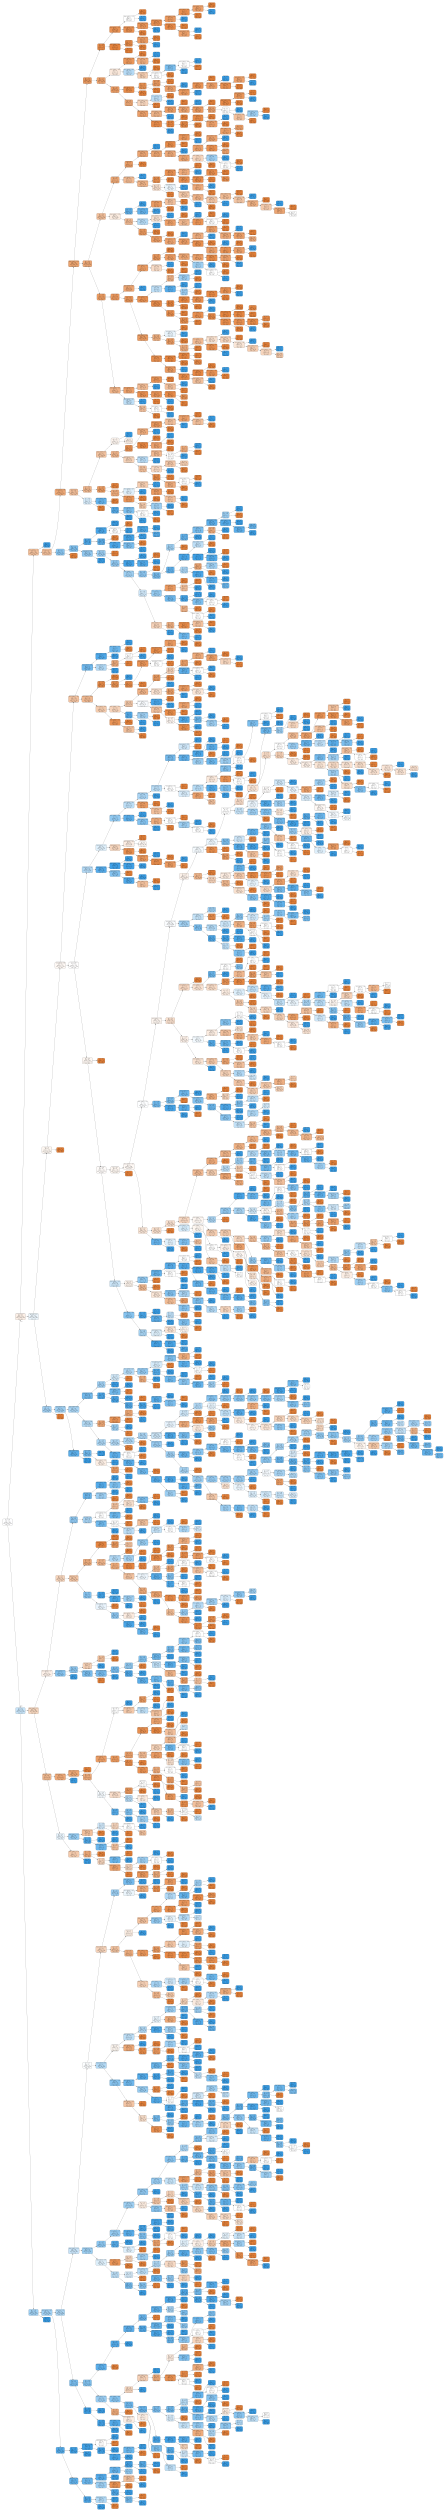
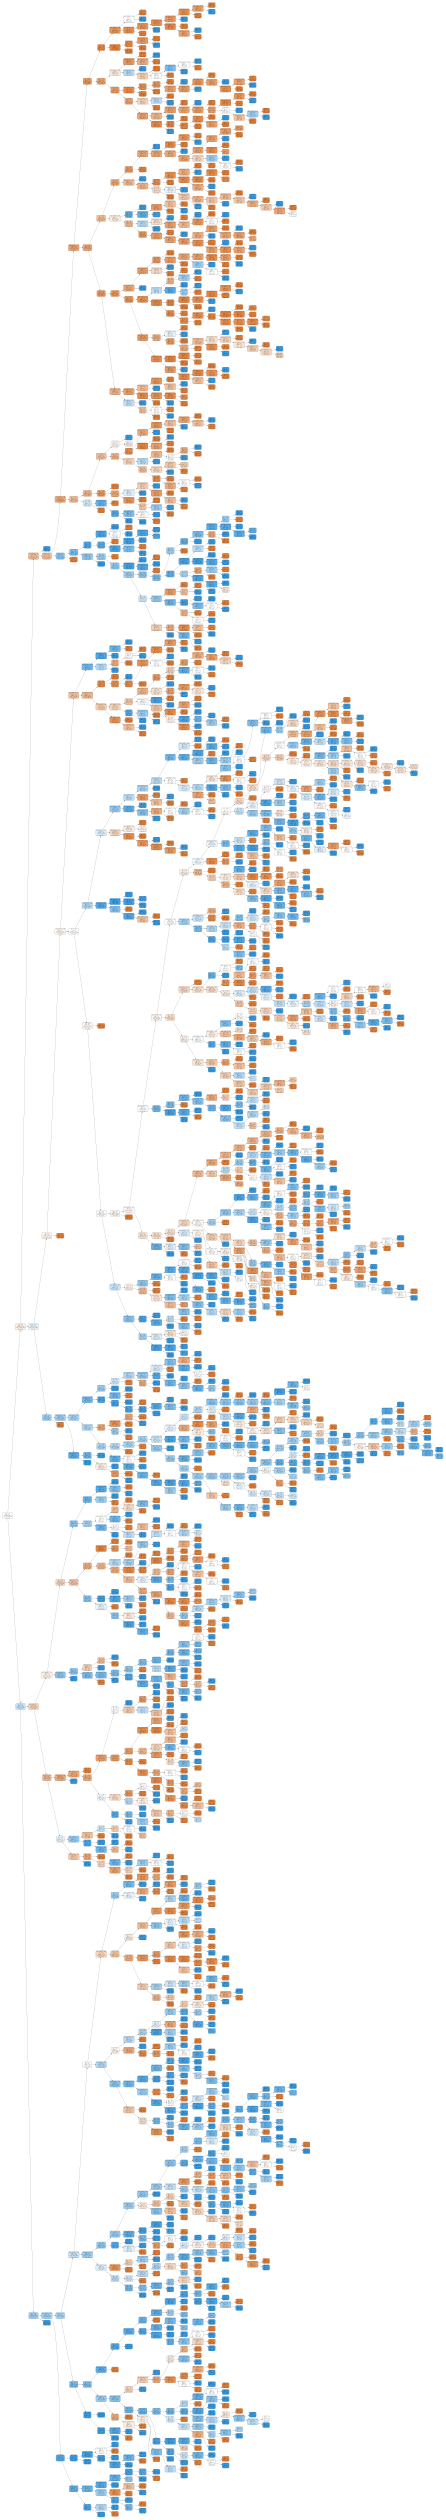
node "gini = 0.0 samples = 8 value = [9, 0] class = pass": removed
node "gini = 0.32 samples = 5 value = [1, 4] class = fail": fillcolor #6ab6ec -> #fbebdf
node "gini = 0.09 samples = 14 value = [1, 20] class = fail": added
node "gini = 0.45 samples = 48 value = [27, 53] class = fail": fillcolor #9ecff2 -> #efb083
